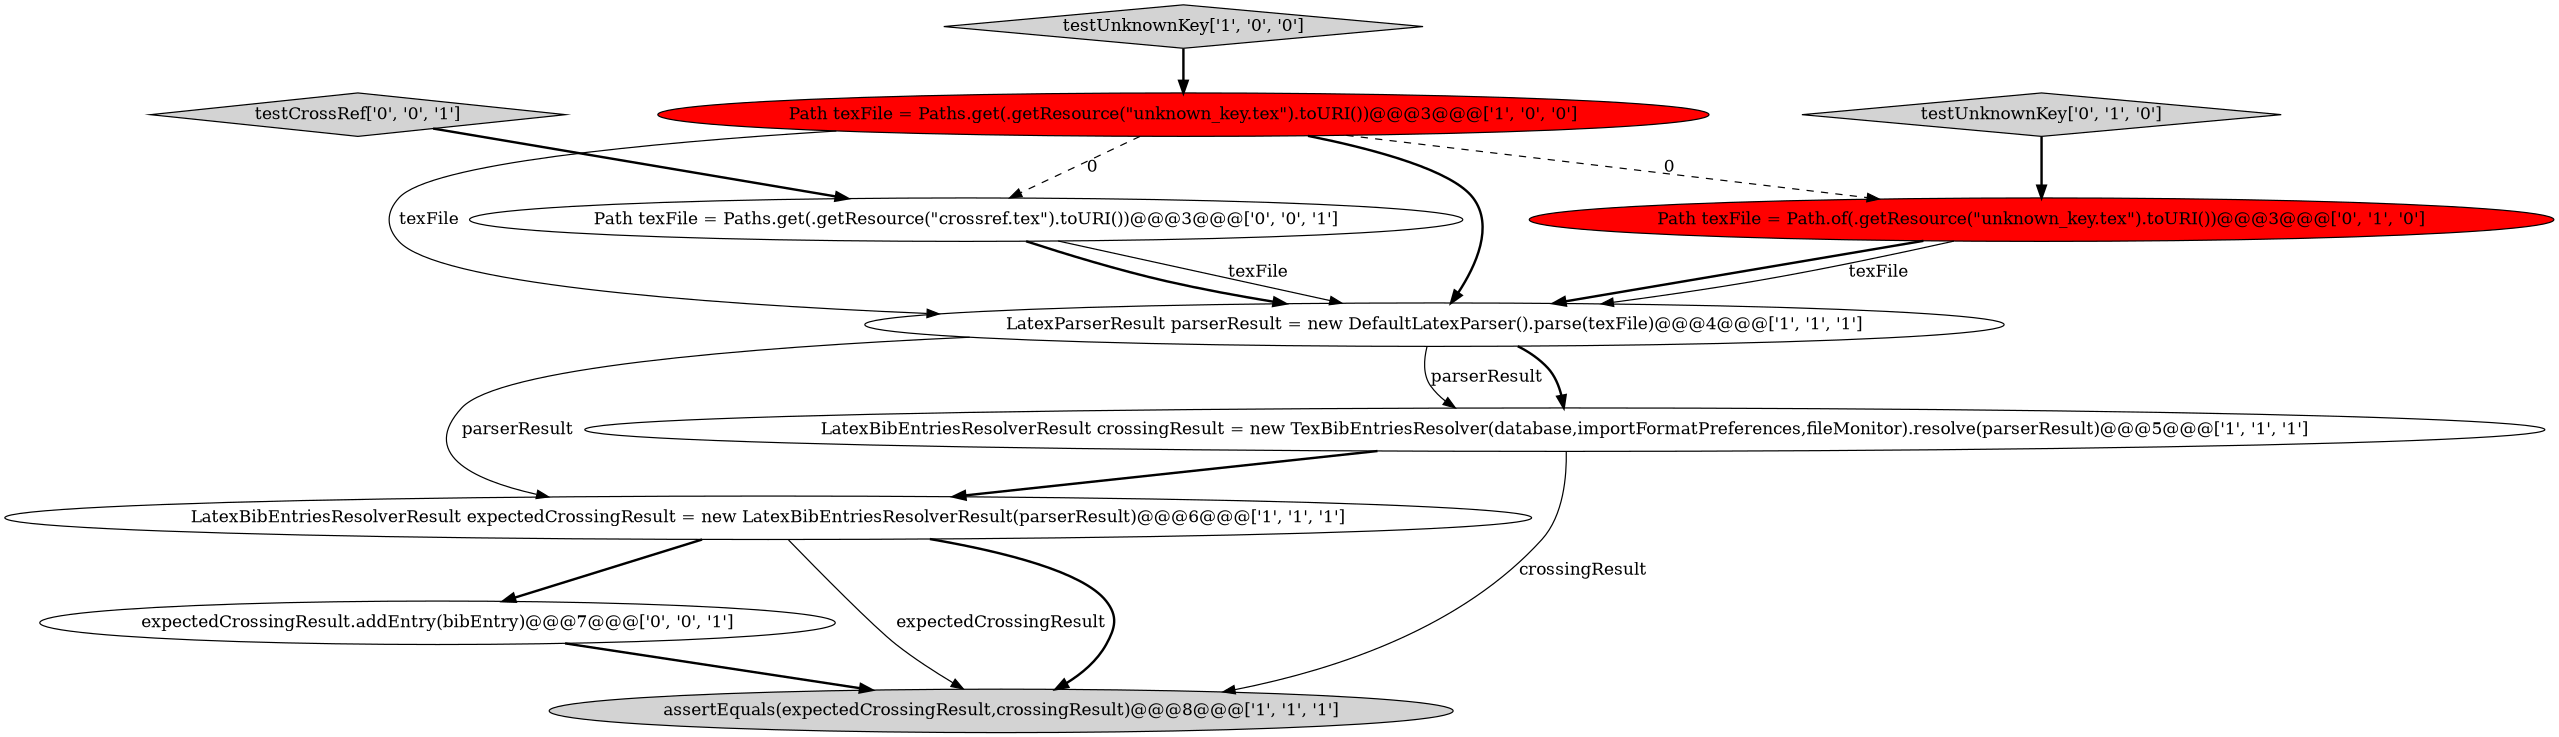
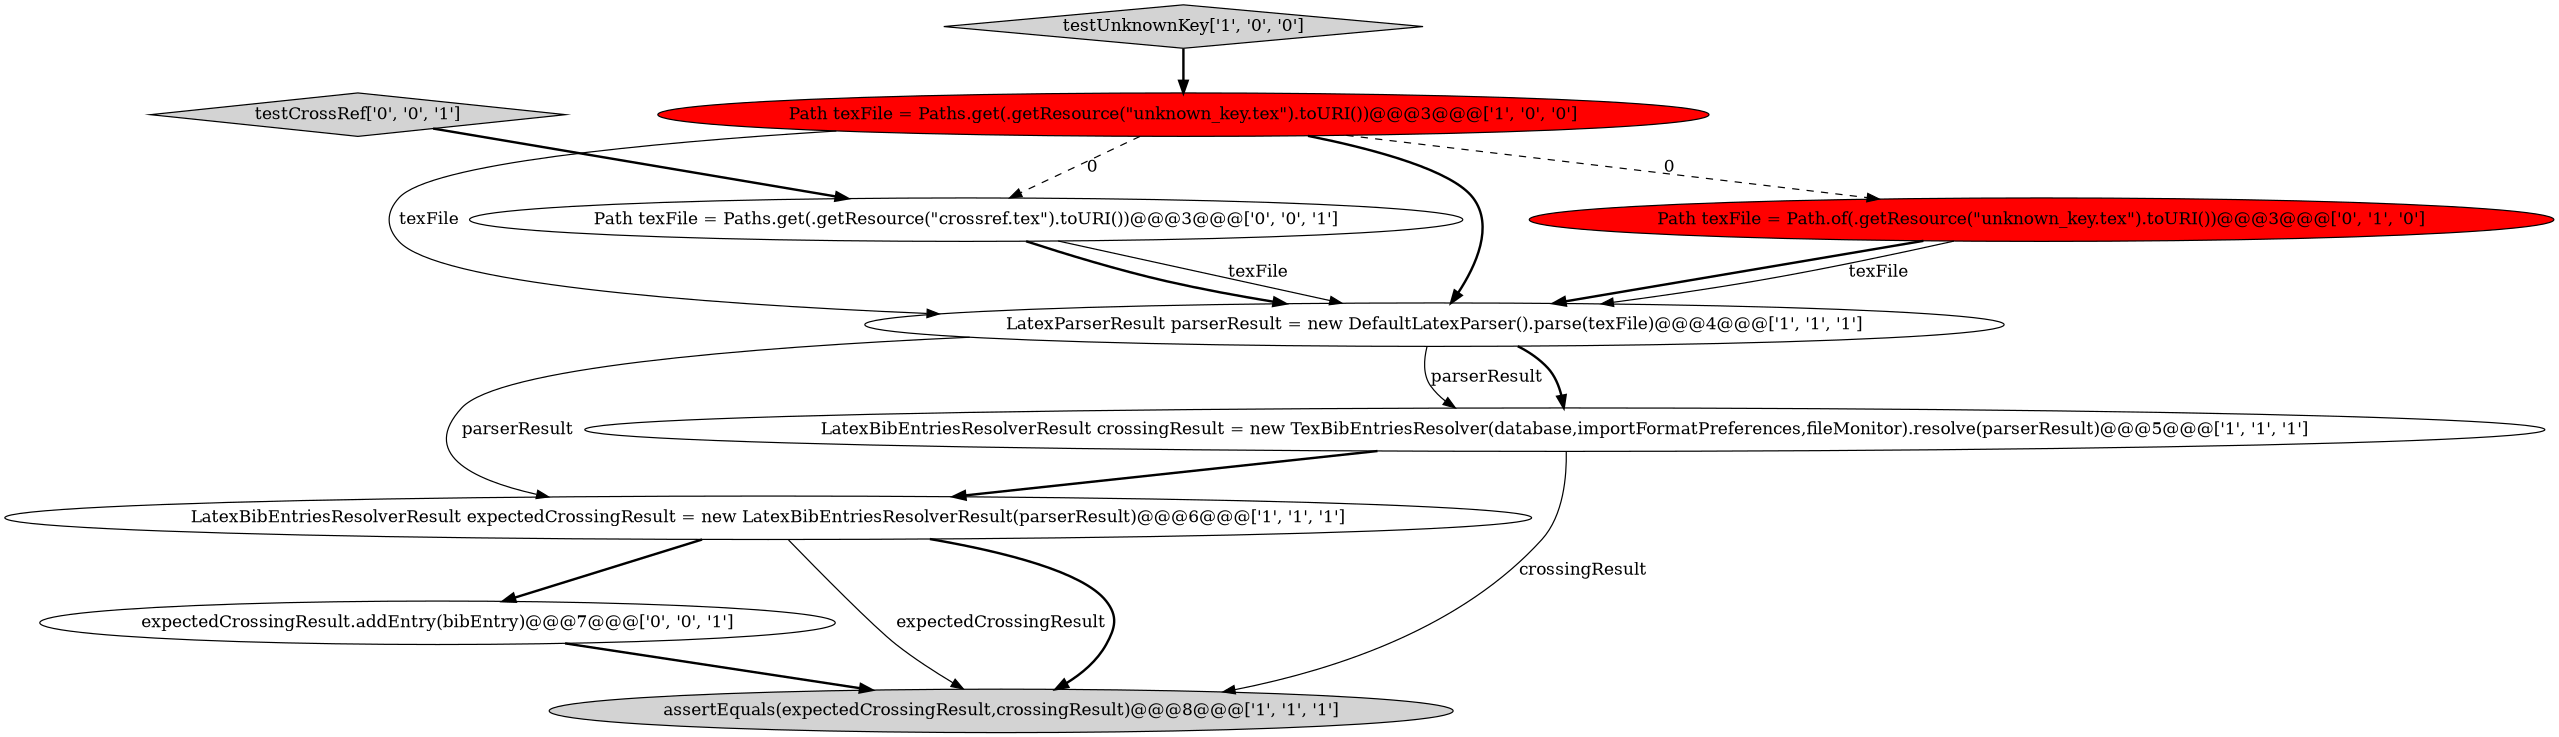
node "testUnknownKey['0', '1', '0']": removed
